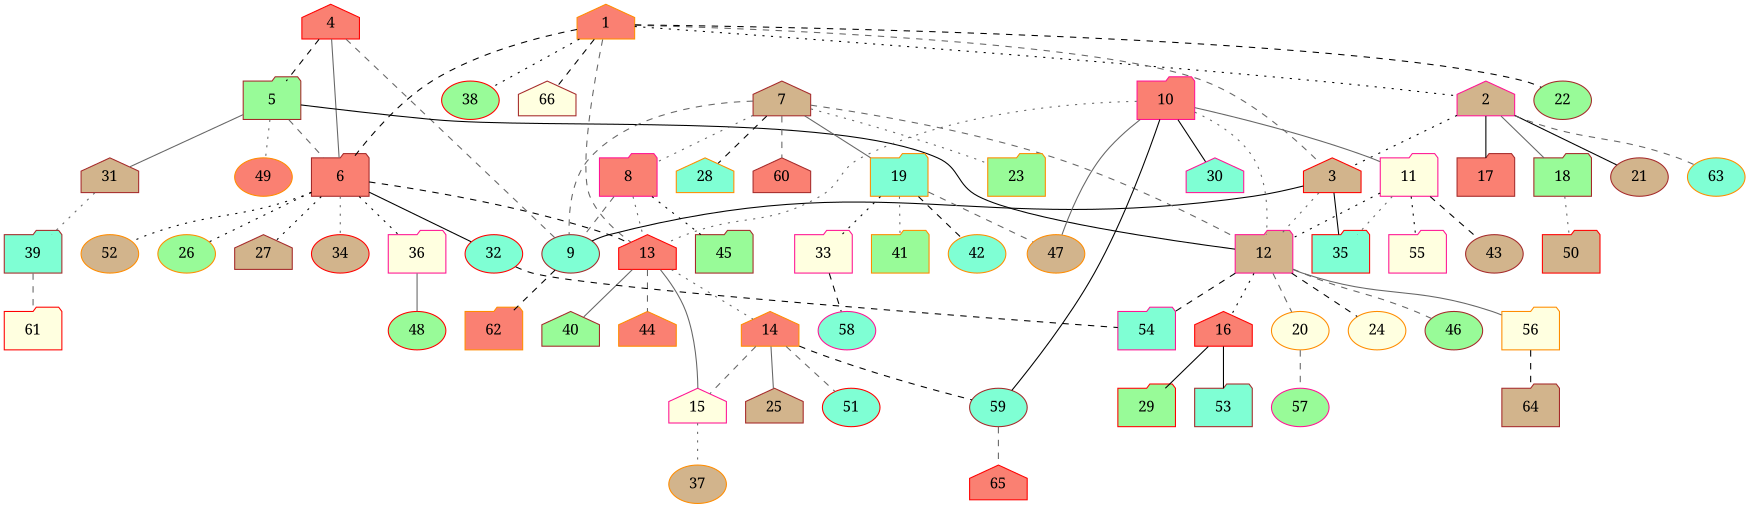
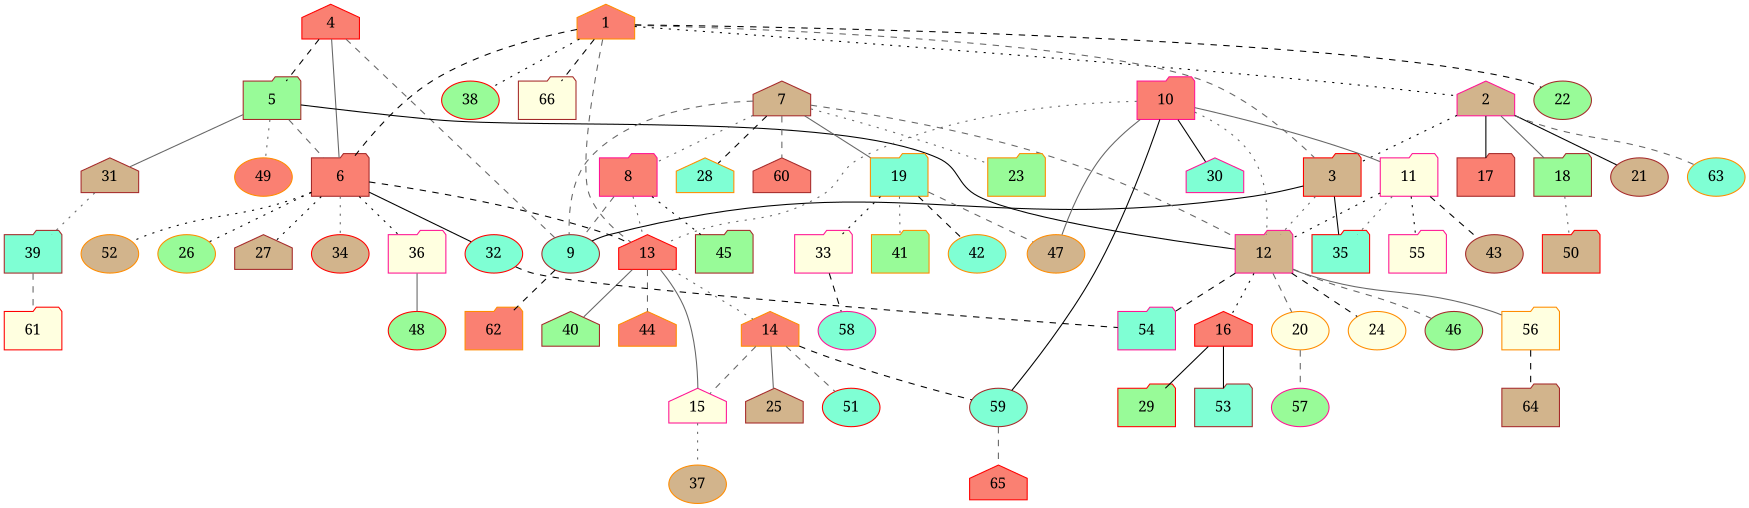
node "66": shape house -> folder
node "3": shape house -> folder
